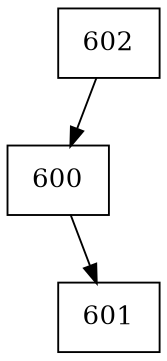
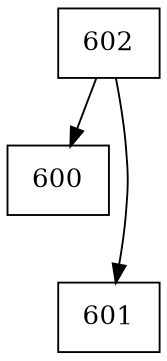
edge "600" -> "601": now "602" -> "601"
